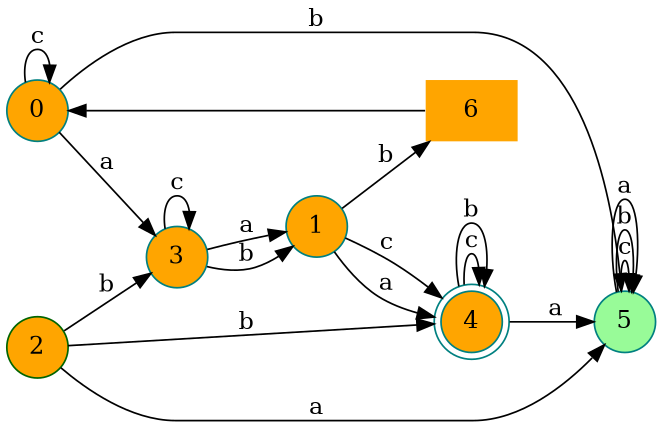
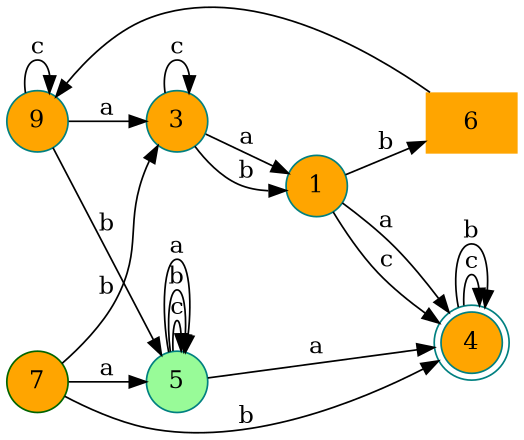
node "0": label "0" -> "9"
edge "4" -> "5": reversed
node "2": label "2" -> "7"
